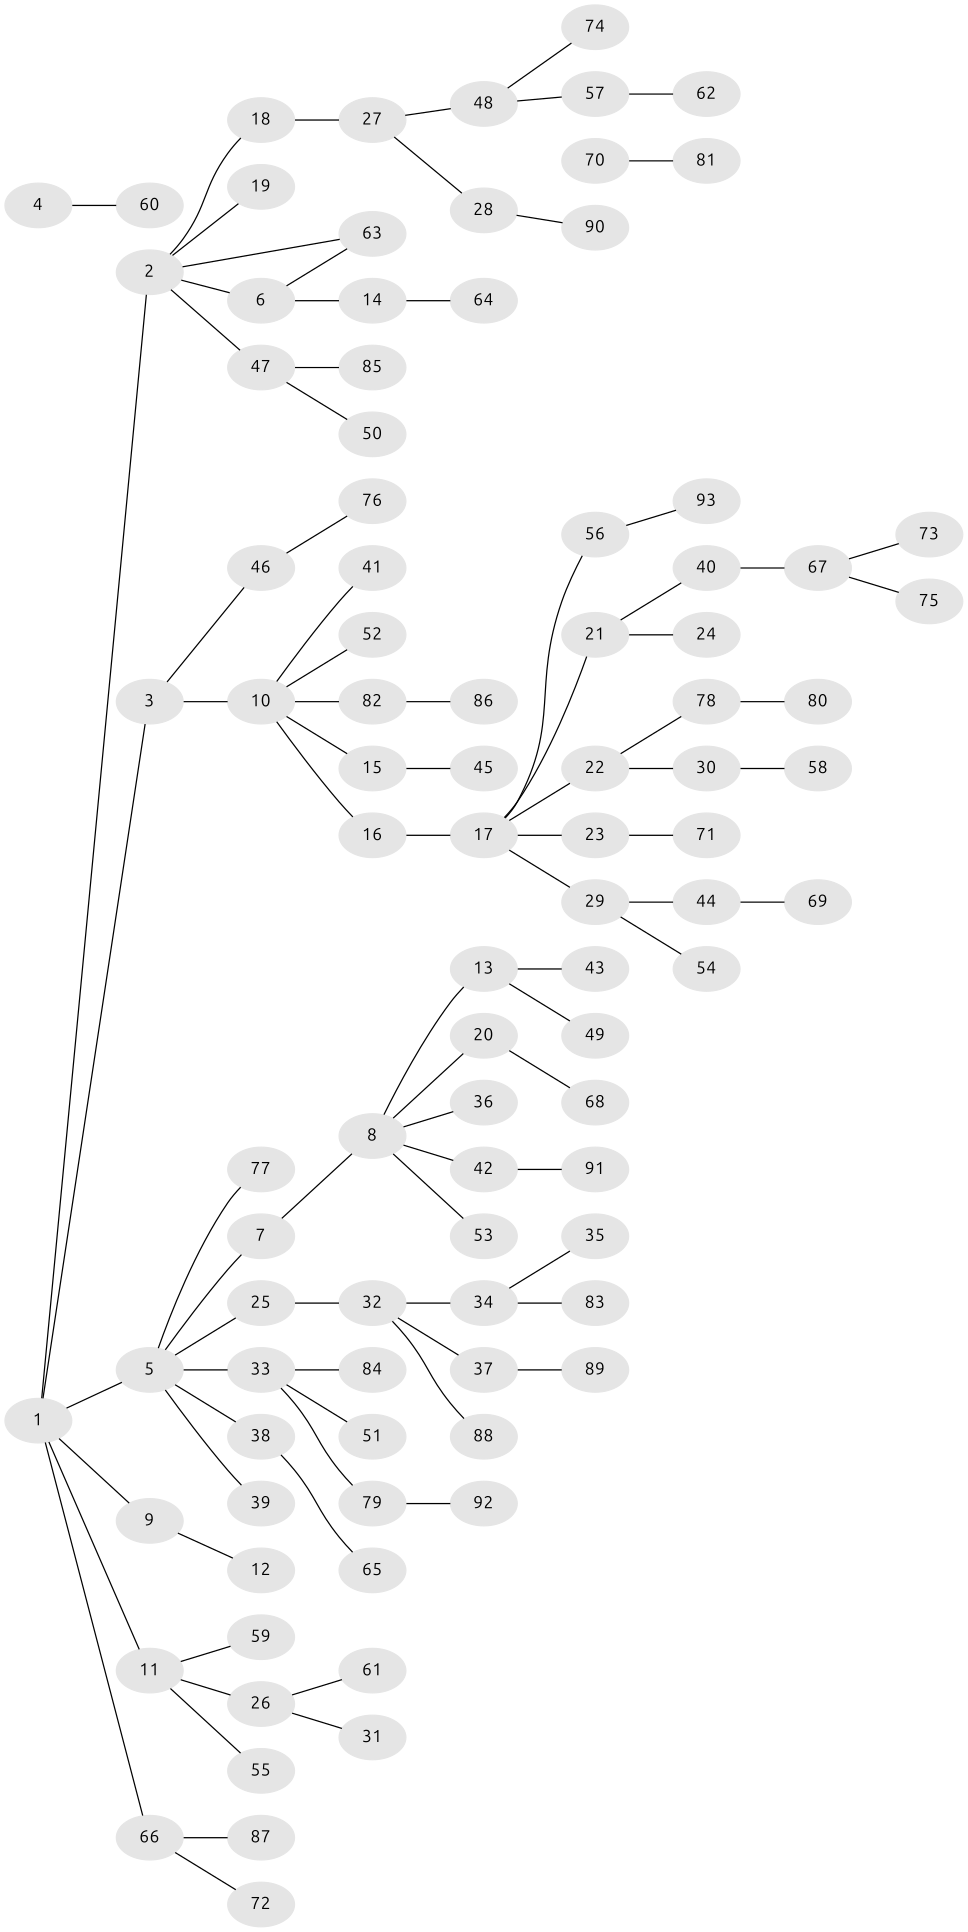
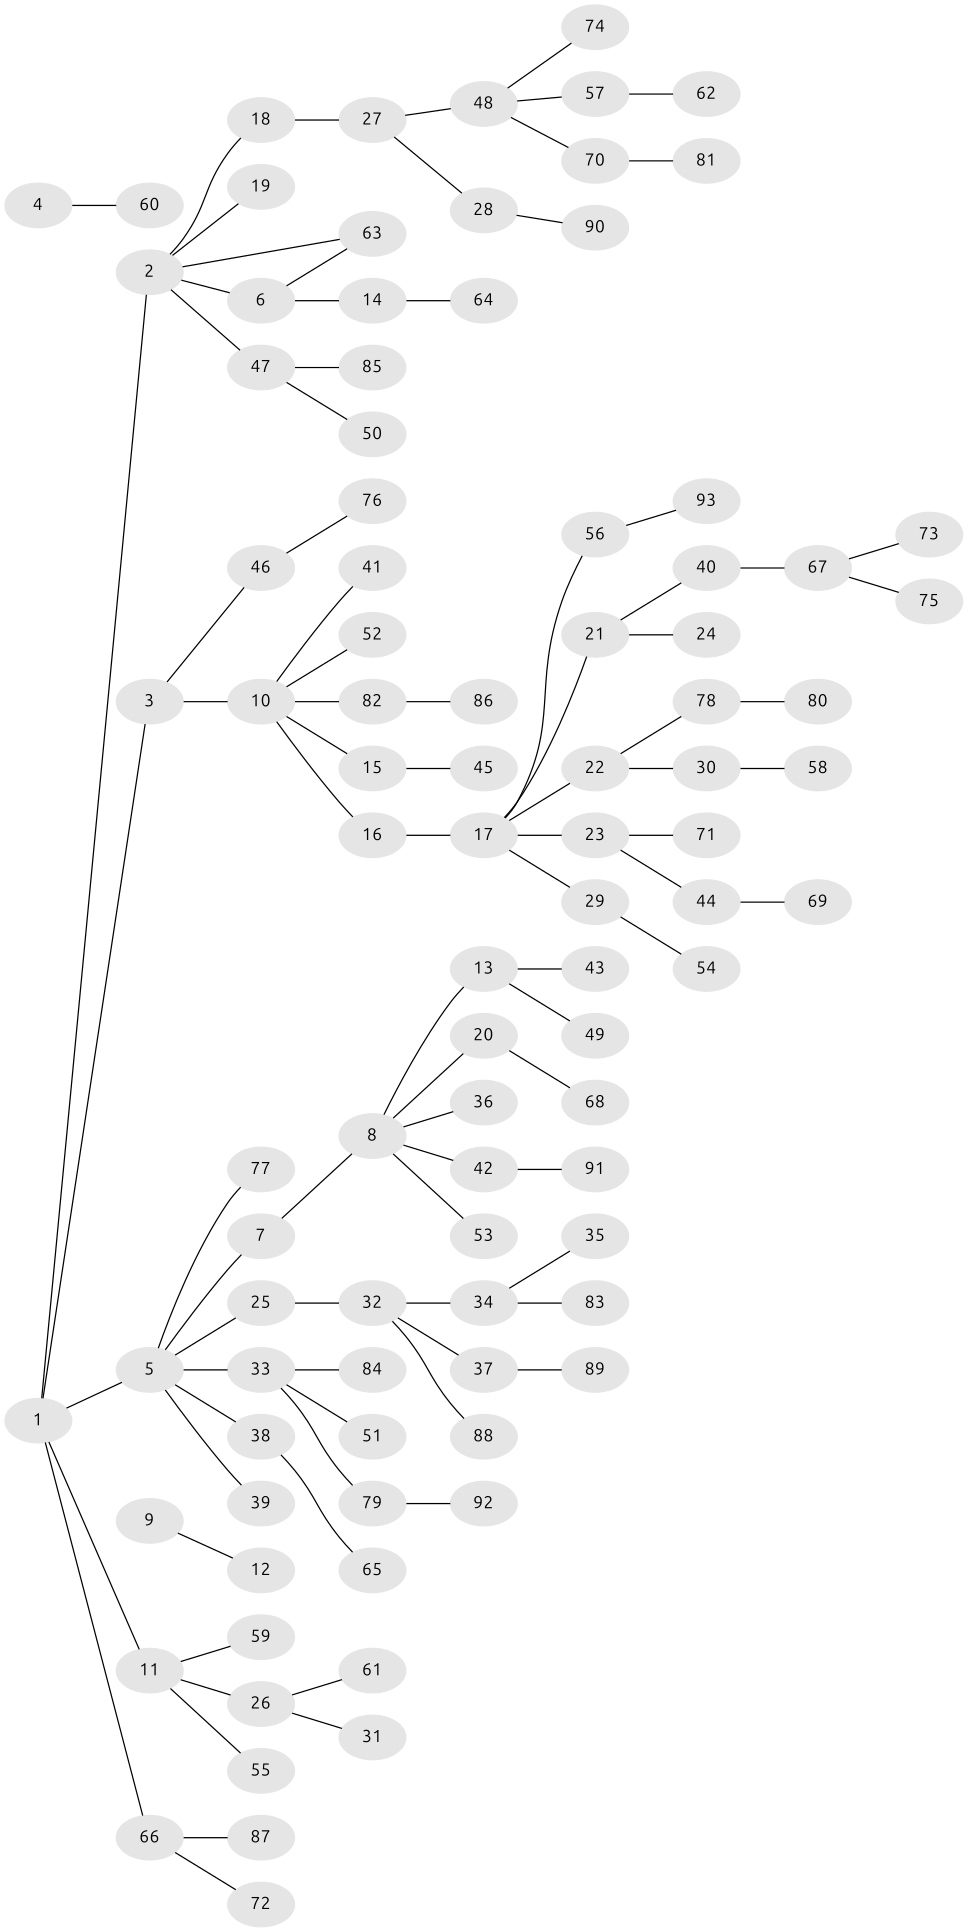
edge "48" -- "70": added
edge "29" -- "44": now "23" -- "44"
edge "1" -- "9": removed
